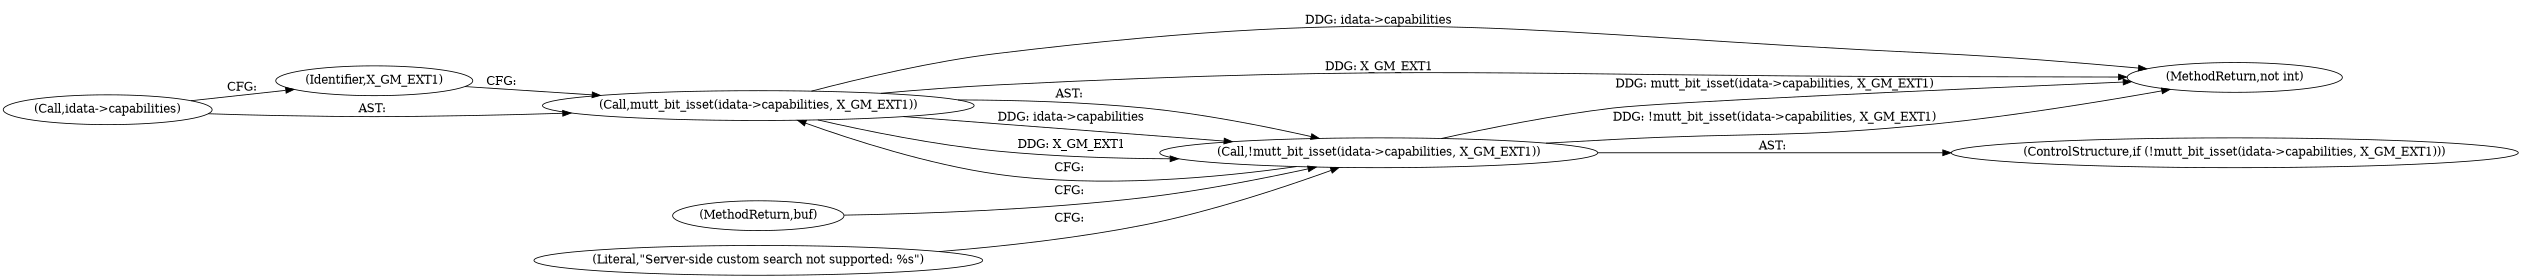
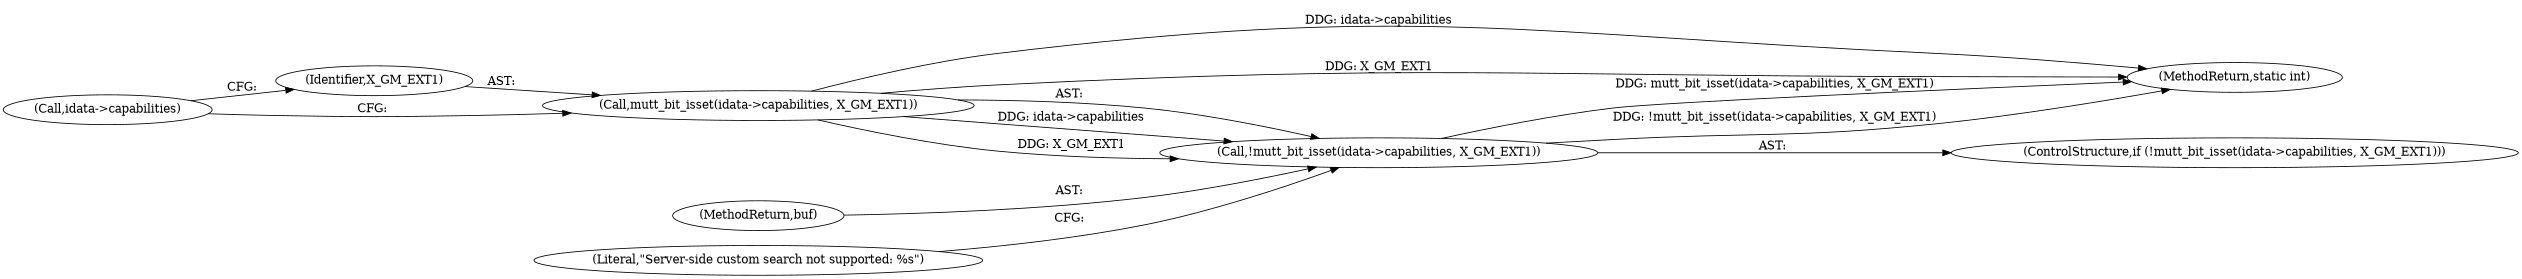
node "(MethodReturn,not int)": label "(MethodReturn,not int)" -> "(MethodReturn,static int)"
edge "(Identifier,X_GM_EXT1)" -> "(Call,mutt_bit_isset(idata->capabilities, X_GM_EXT1))": label "CFG: " -> "AST: "
edge "(Call,idata->capabilities)" -> "(Call,mutt_bit_isset(idata->capabilities, X_GM_EXT1))": label "AST: " -> "CFG: "
edge "(Call,!mutt_bit_isset(idata->capabilities, X_GM_EXT1))" -> "(Call,mutt_bit_isset(idata->capabilities, X_GM_EXT1))": removed, label "CFG:"
edge "(MethodReturn,buf)" -> "(Call,!mutt_bit_isset(idata->capabilities, X_GM_EXT1))": label "CFG: " -> "AST: "
